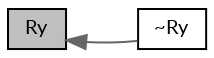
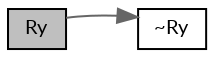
edge "~Ry" -> "Ry": reversed
